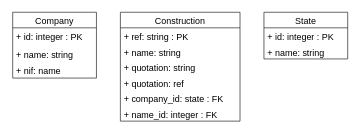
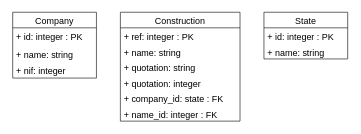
node "+ ref: string : PK": label "+ ref: string : PK" -> "+ ref: integer : PK"
node "+ nif: name": label "+ nif: name" -> "+ nif: integer"
node "+ quotation: ref": label "+ quotation: ref" -> "+ quotation: integer"
